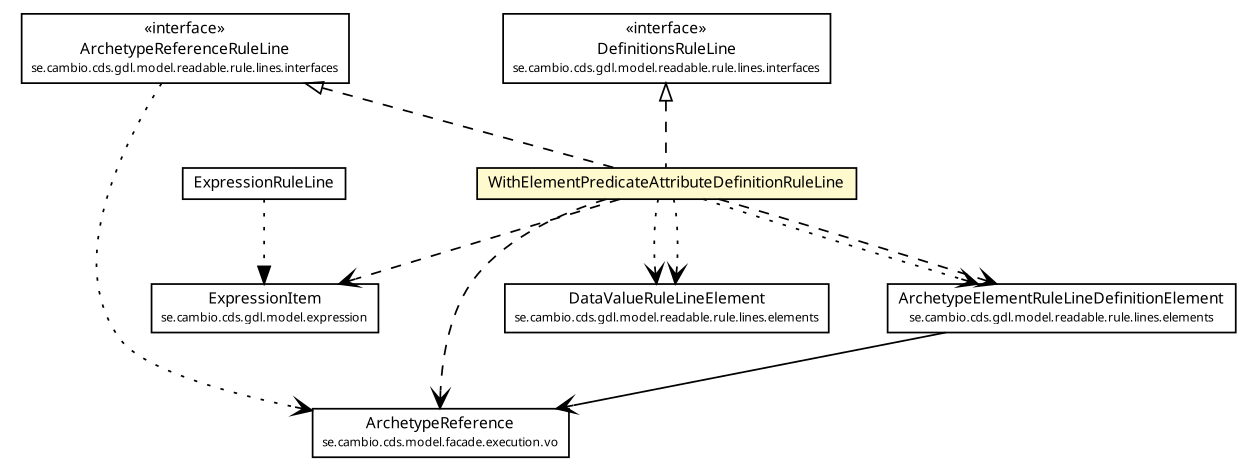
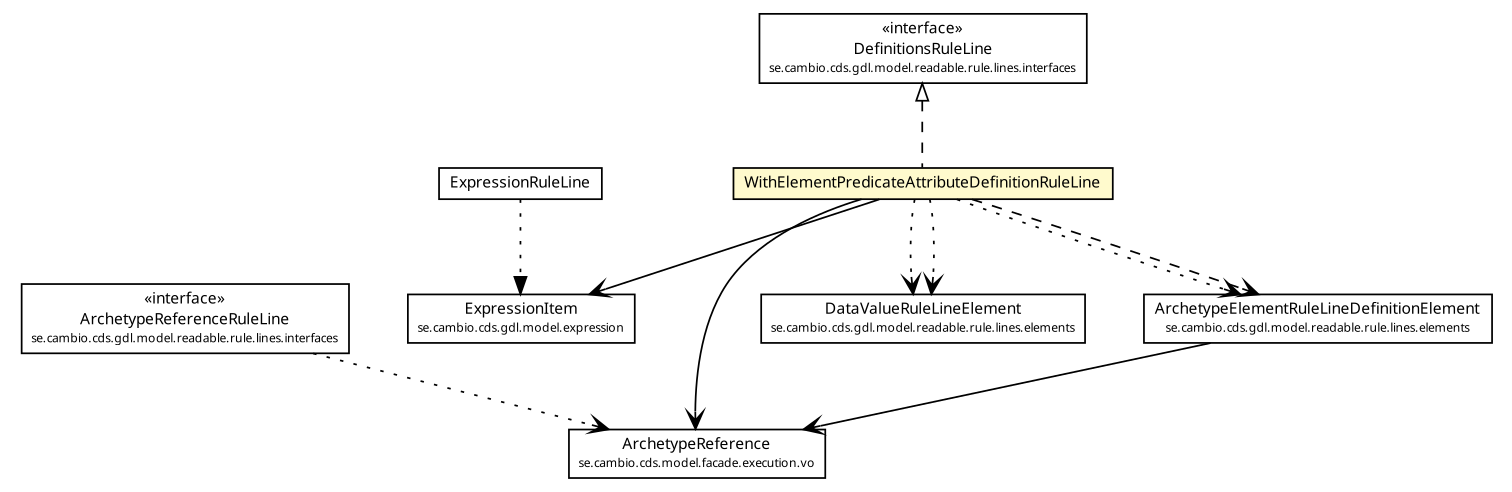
edge "WithElementPredicateAttributeDefinitionRuleLine" -> "ArchetypeReferenceRuleLine": removed
edge "WithElementPredicateAttributeDefinitionRuleLine" -> "ExpressionItem": style dashed -> solid
edge "WithElementPredicateAttributeDefinitionRuleLine" -> "ArchetypeReference": style dashed -> solid
